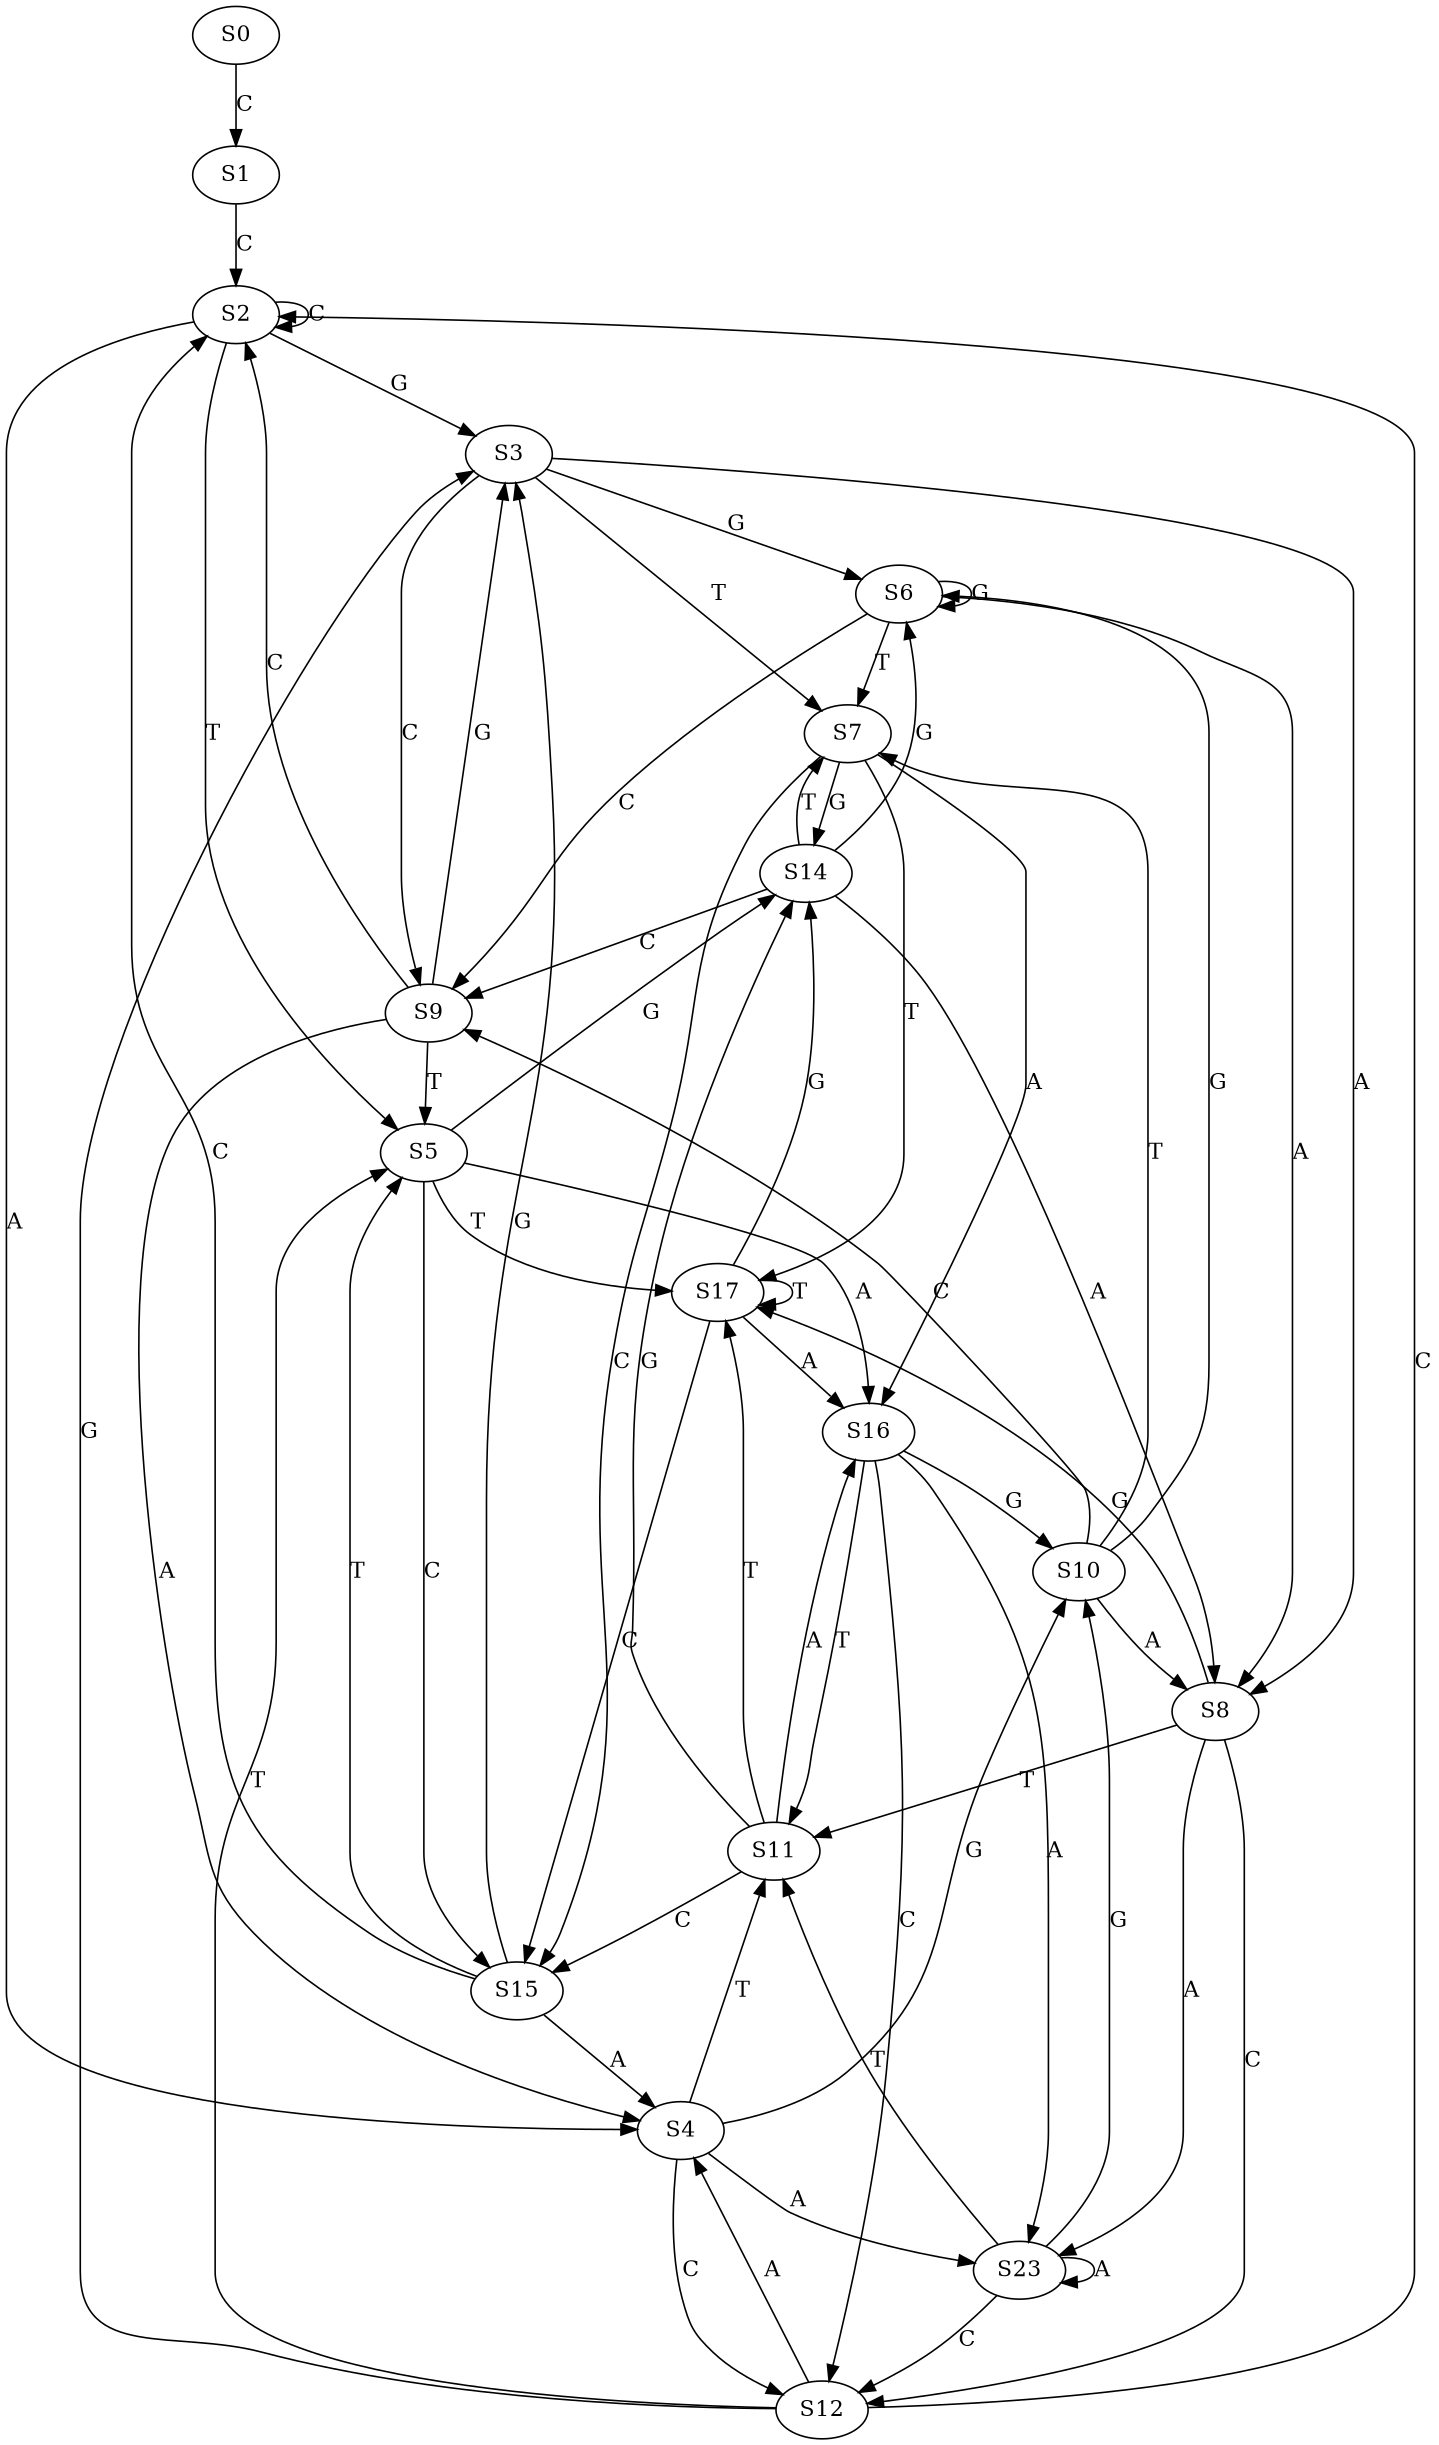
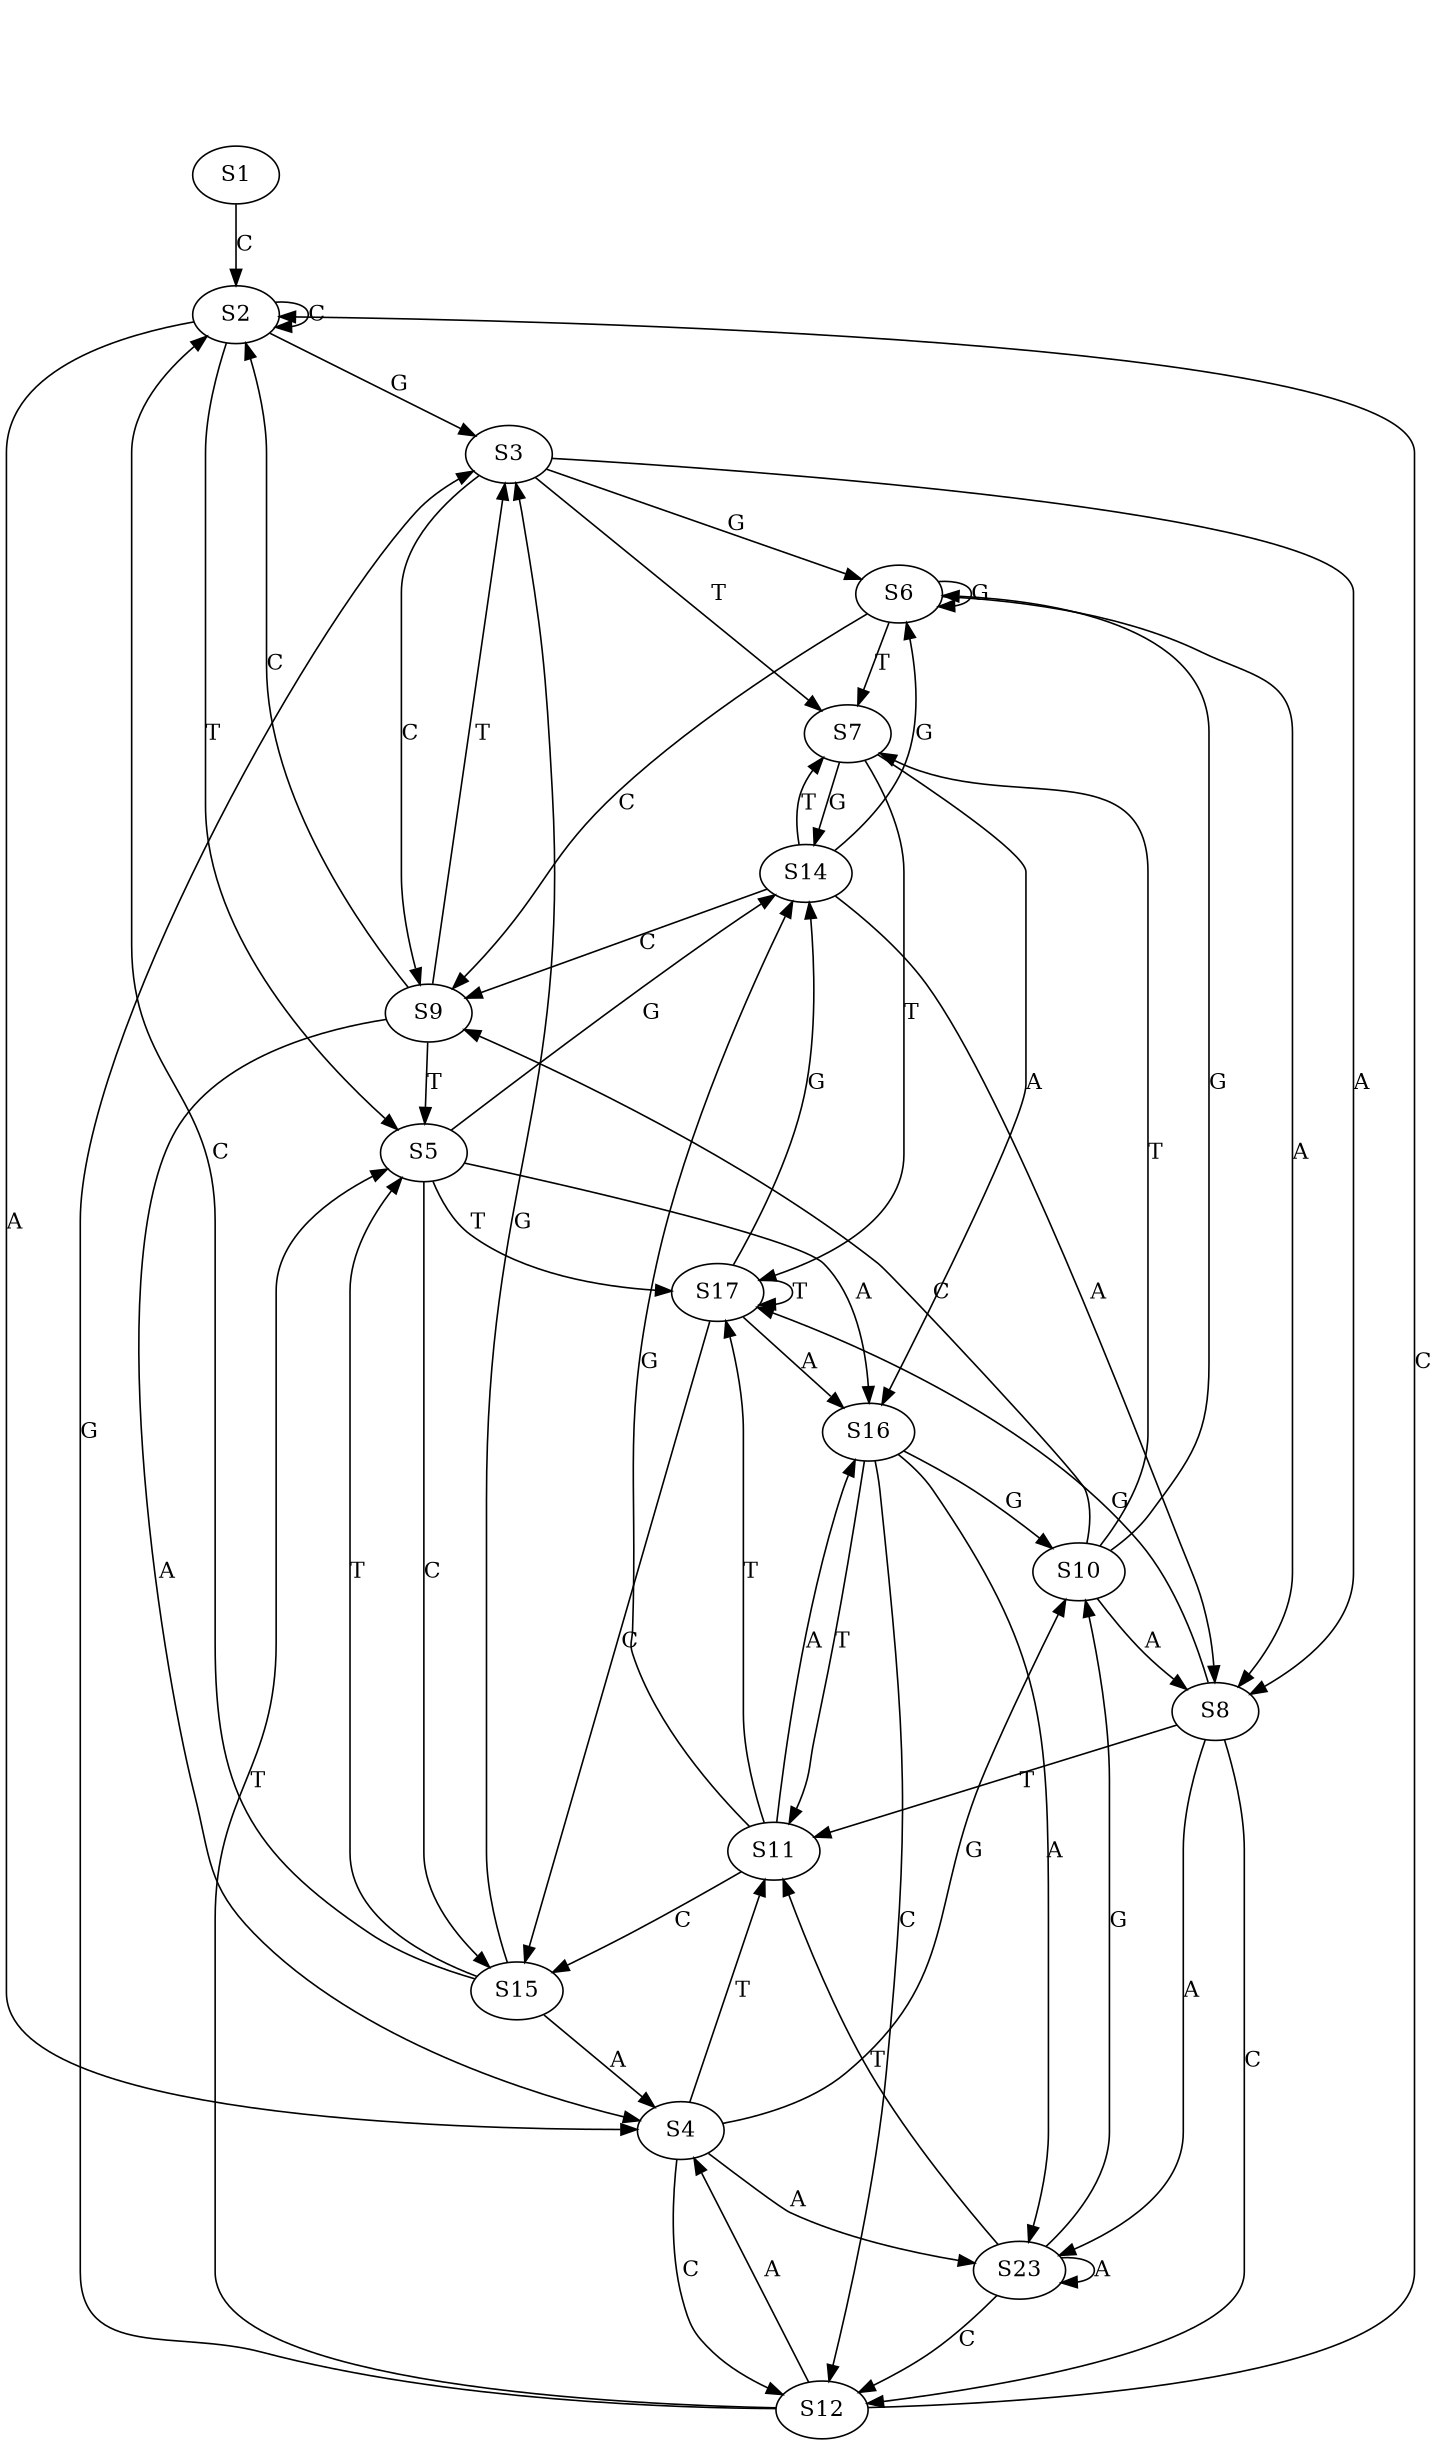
node "S0": removed
edge "S9" -> "S3": label "G" -> "T"
edge "S7" -> "S15": removed, label "C"
